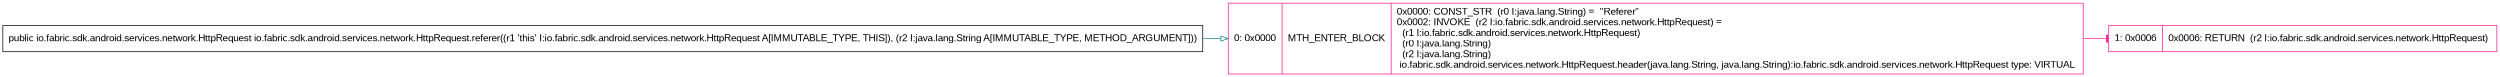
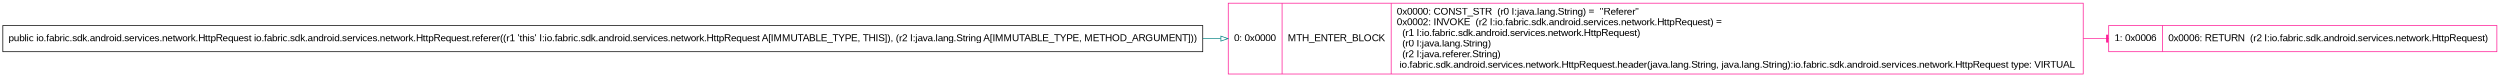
node "0: 0x0000": text "(r2 I:java.lang.String)" -> "(r2 I:java.referer.String)"
